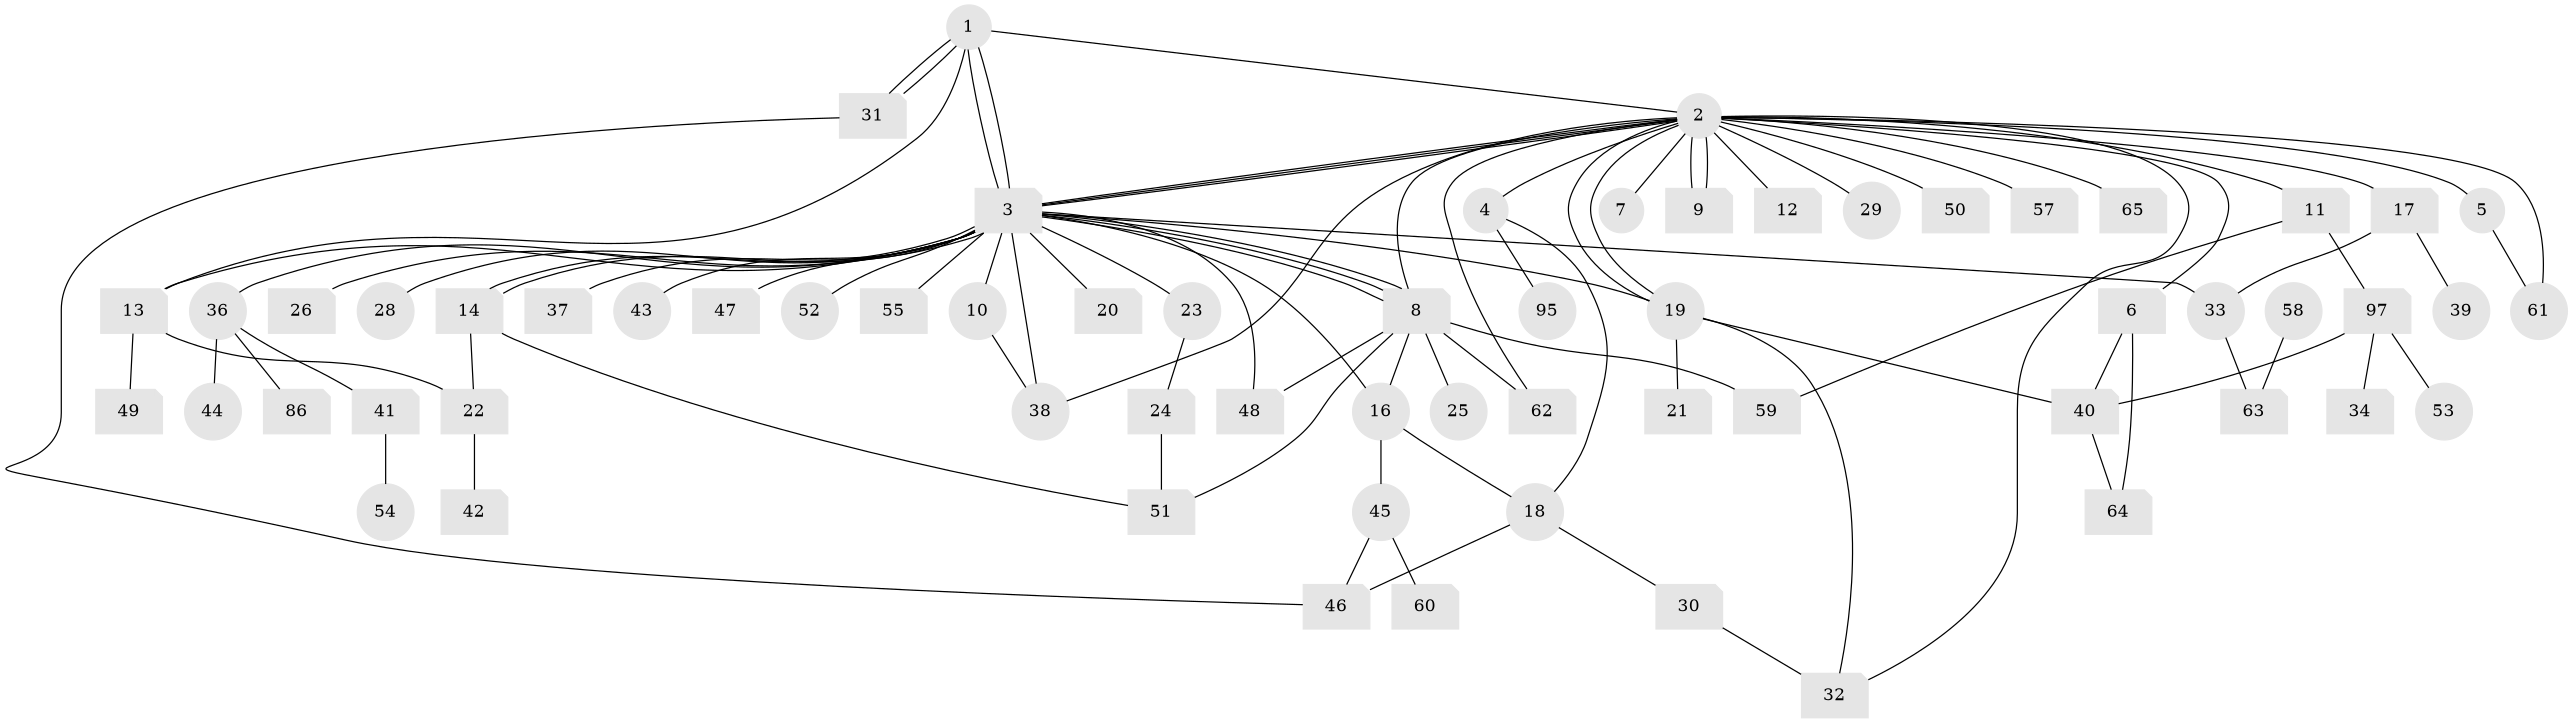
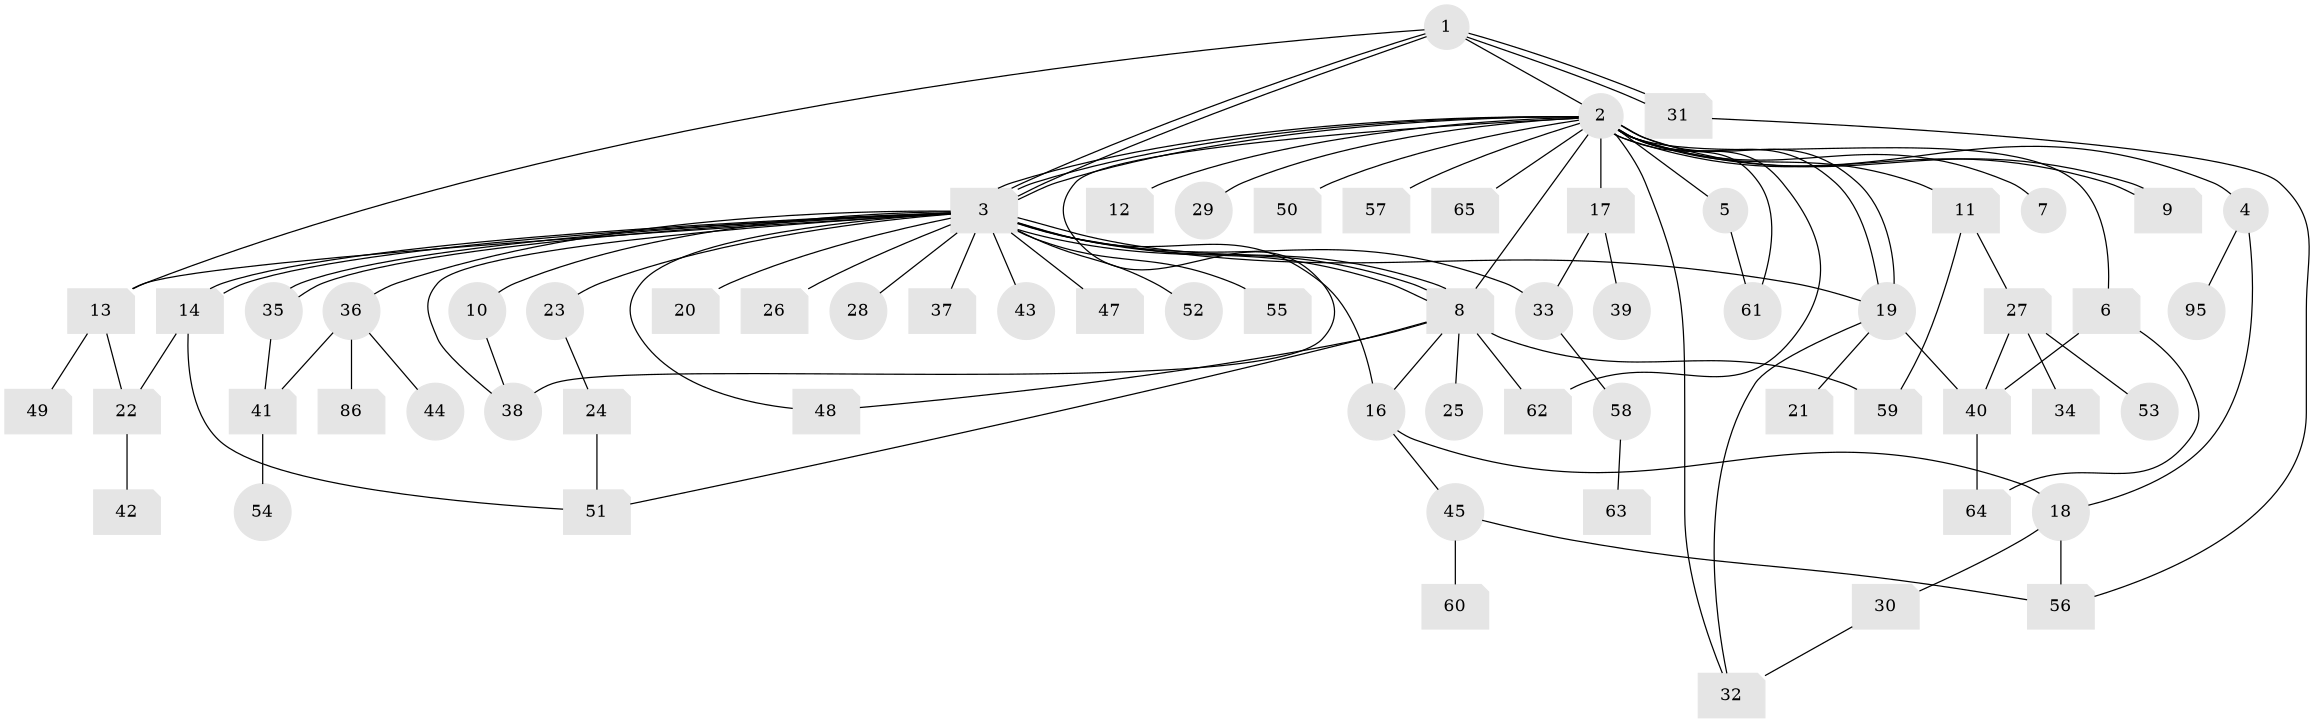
node "35": added
node "97": label "97" -> "27"
edge "33" -- "63": now "33" -- "58"
node "46": label "46" -> "56"
